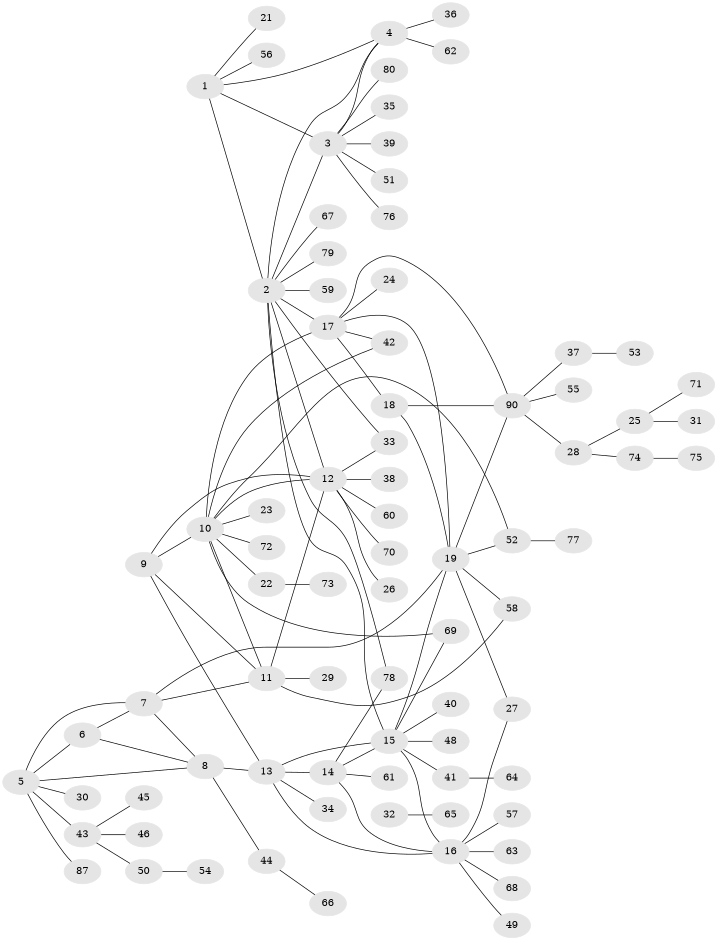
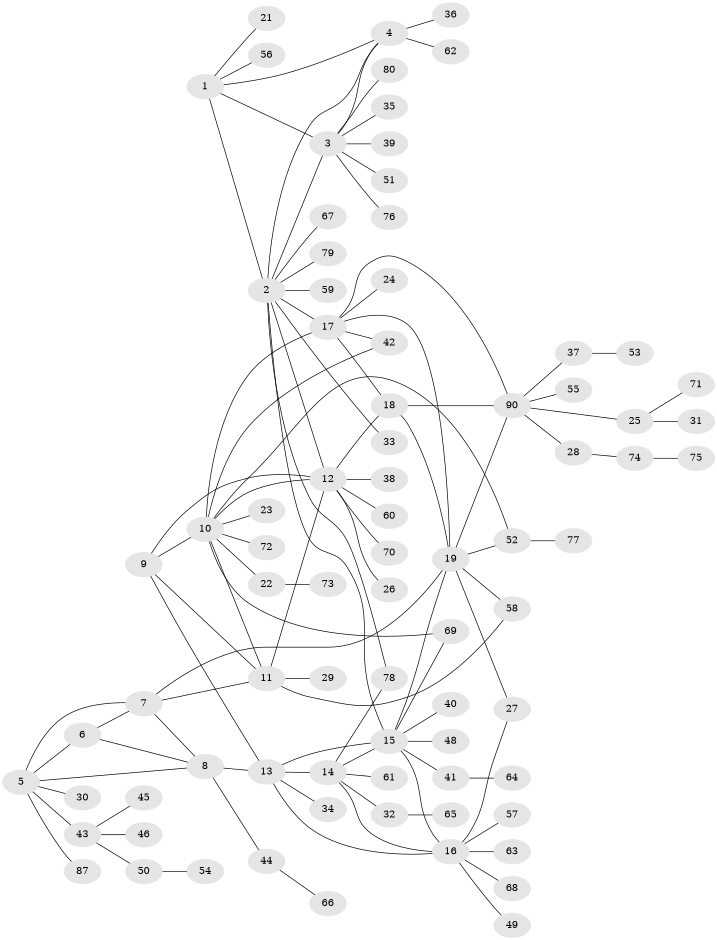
edge "25" -- "28": now "25" -- "90"
edge "33" -- "12": now "18" -- "12"
edge "14" -- "32": added
